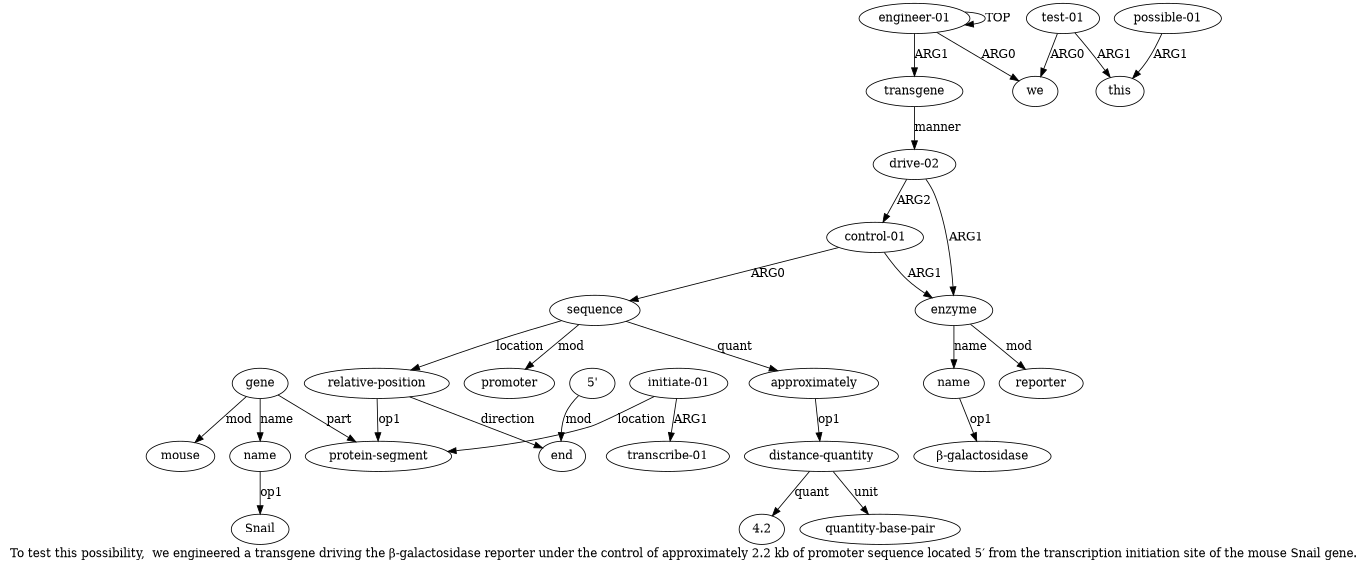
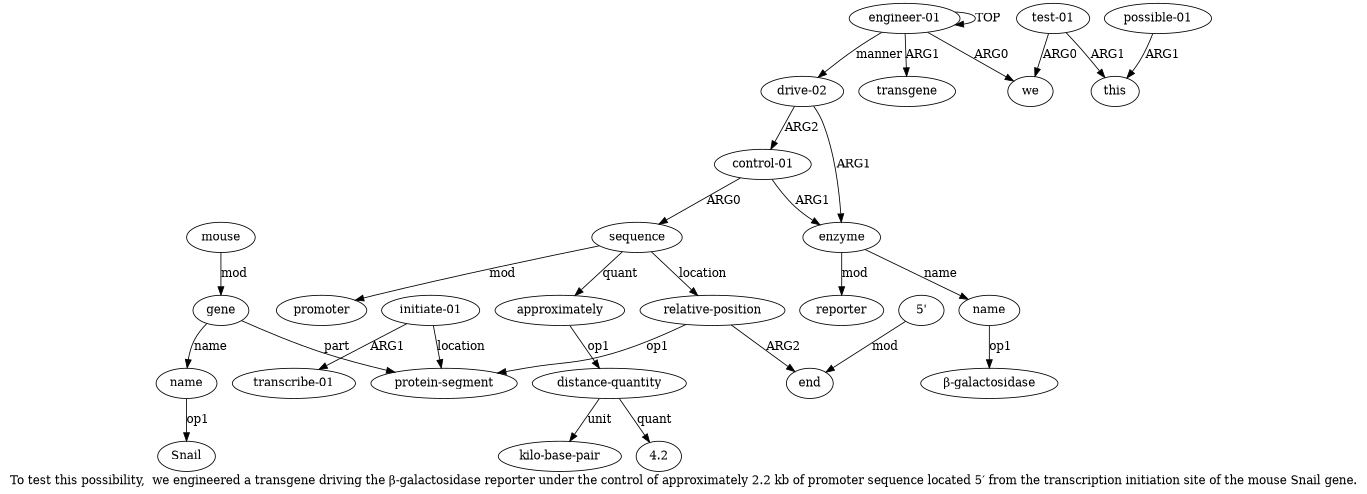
edge "transgene" -> "drive-02": now "engineer-01" -> "drive-02"
edge "gene" -> "mouse": reversed
edge "relative-position" -> "end": label "direction" -> "ARG2"
node "quantity-base-pair": label "quantity-base-pair" -> "kilo-base-pair"
